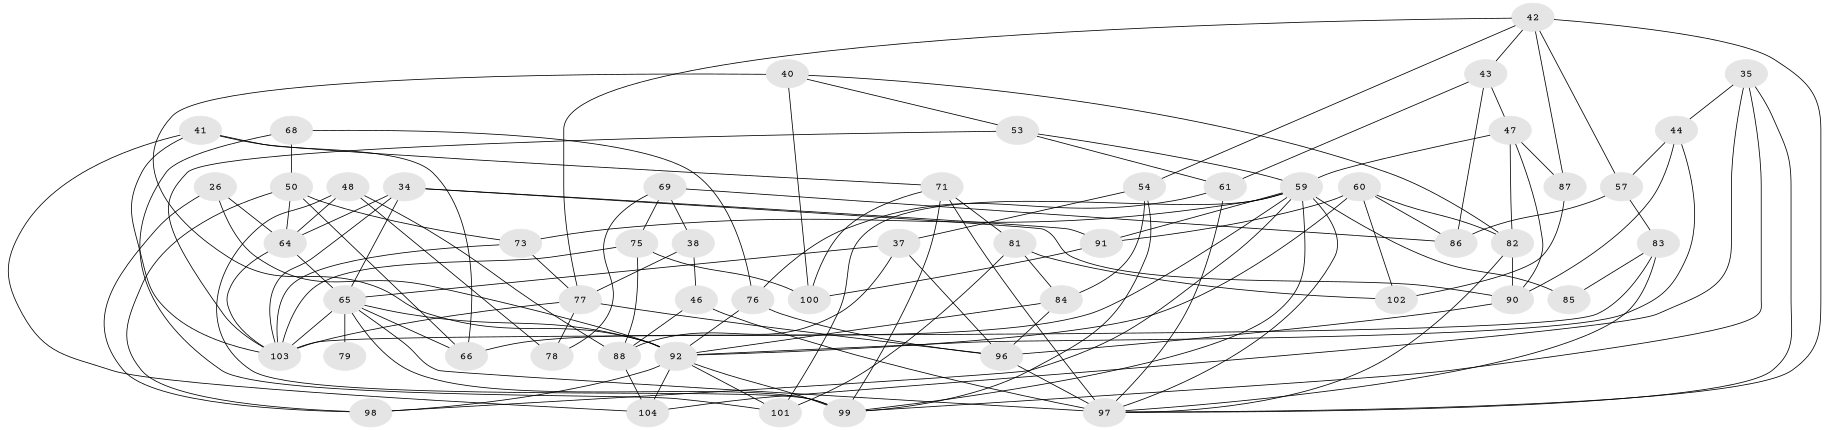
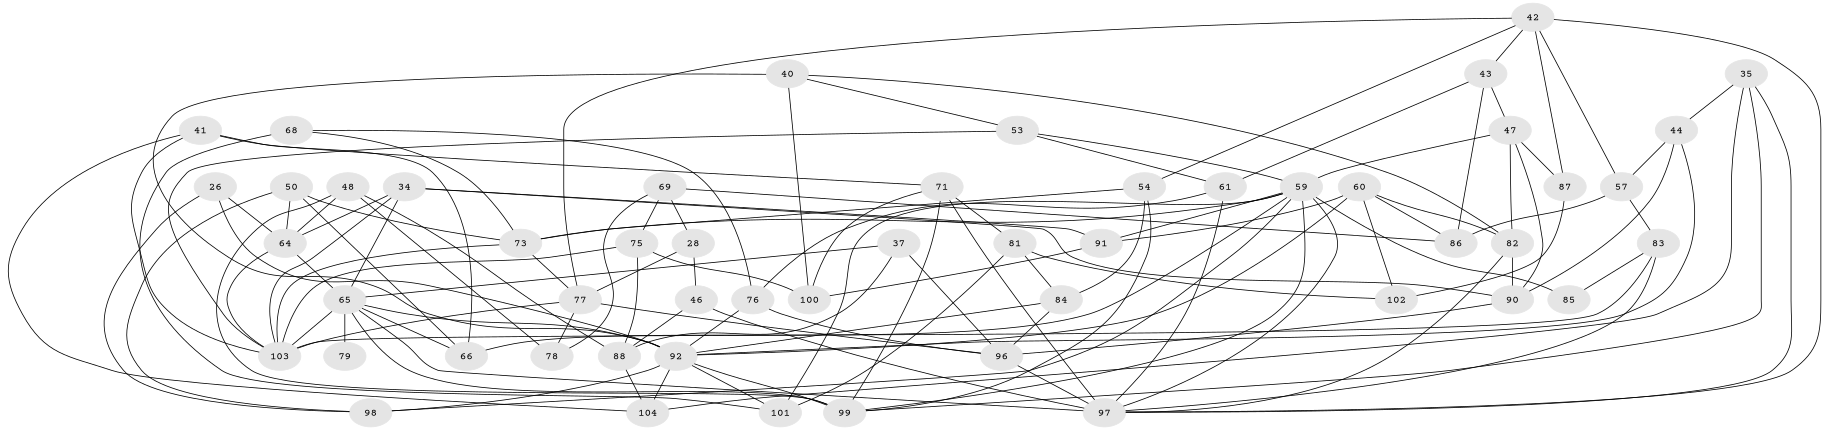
edge "68" -- "50": now "68" -- "73"
edge "54" -- "37": now "54" -- "73"
node "38": label "38" -> "28"
